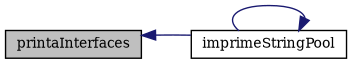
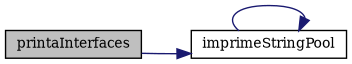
edge "imprimeStringPool" -> "printaInterfaces": reversed
